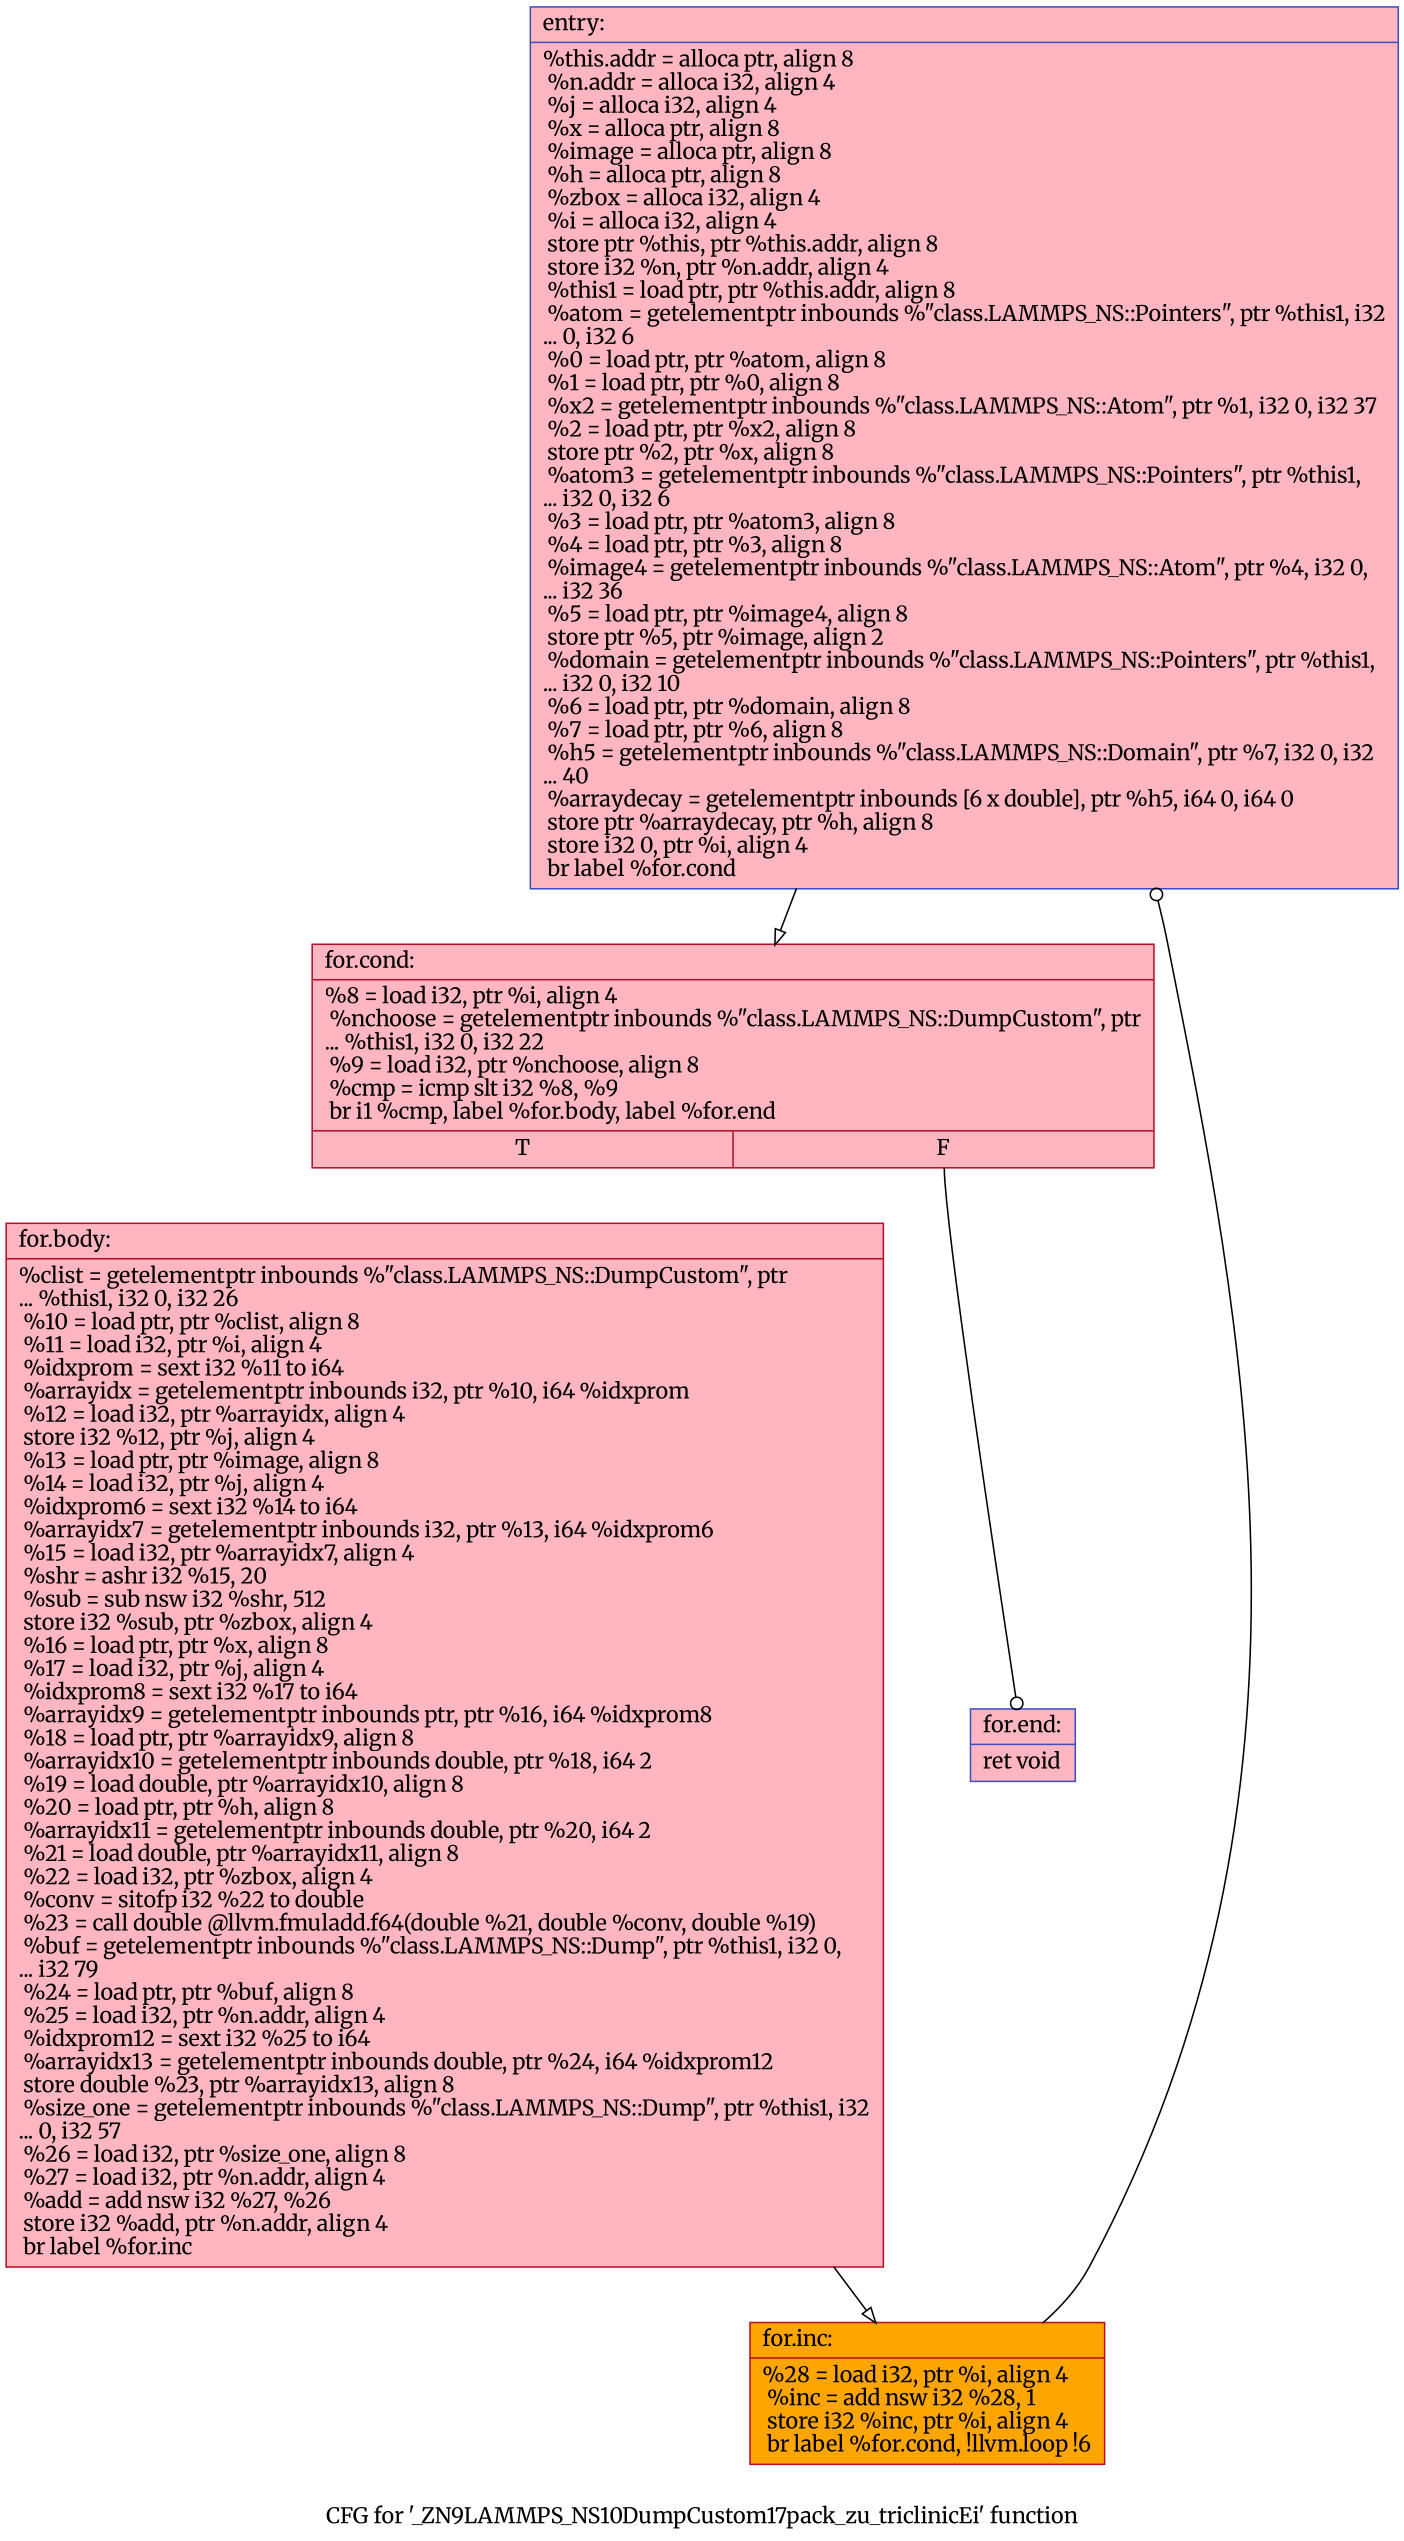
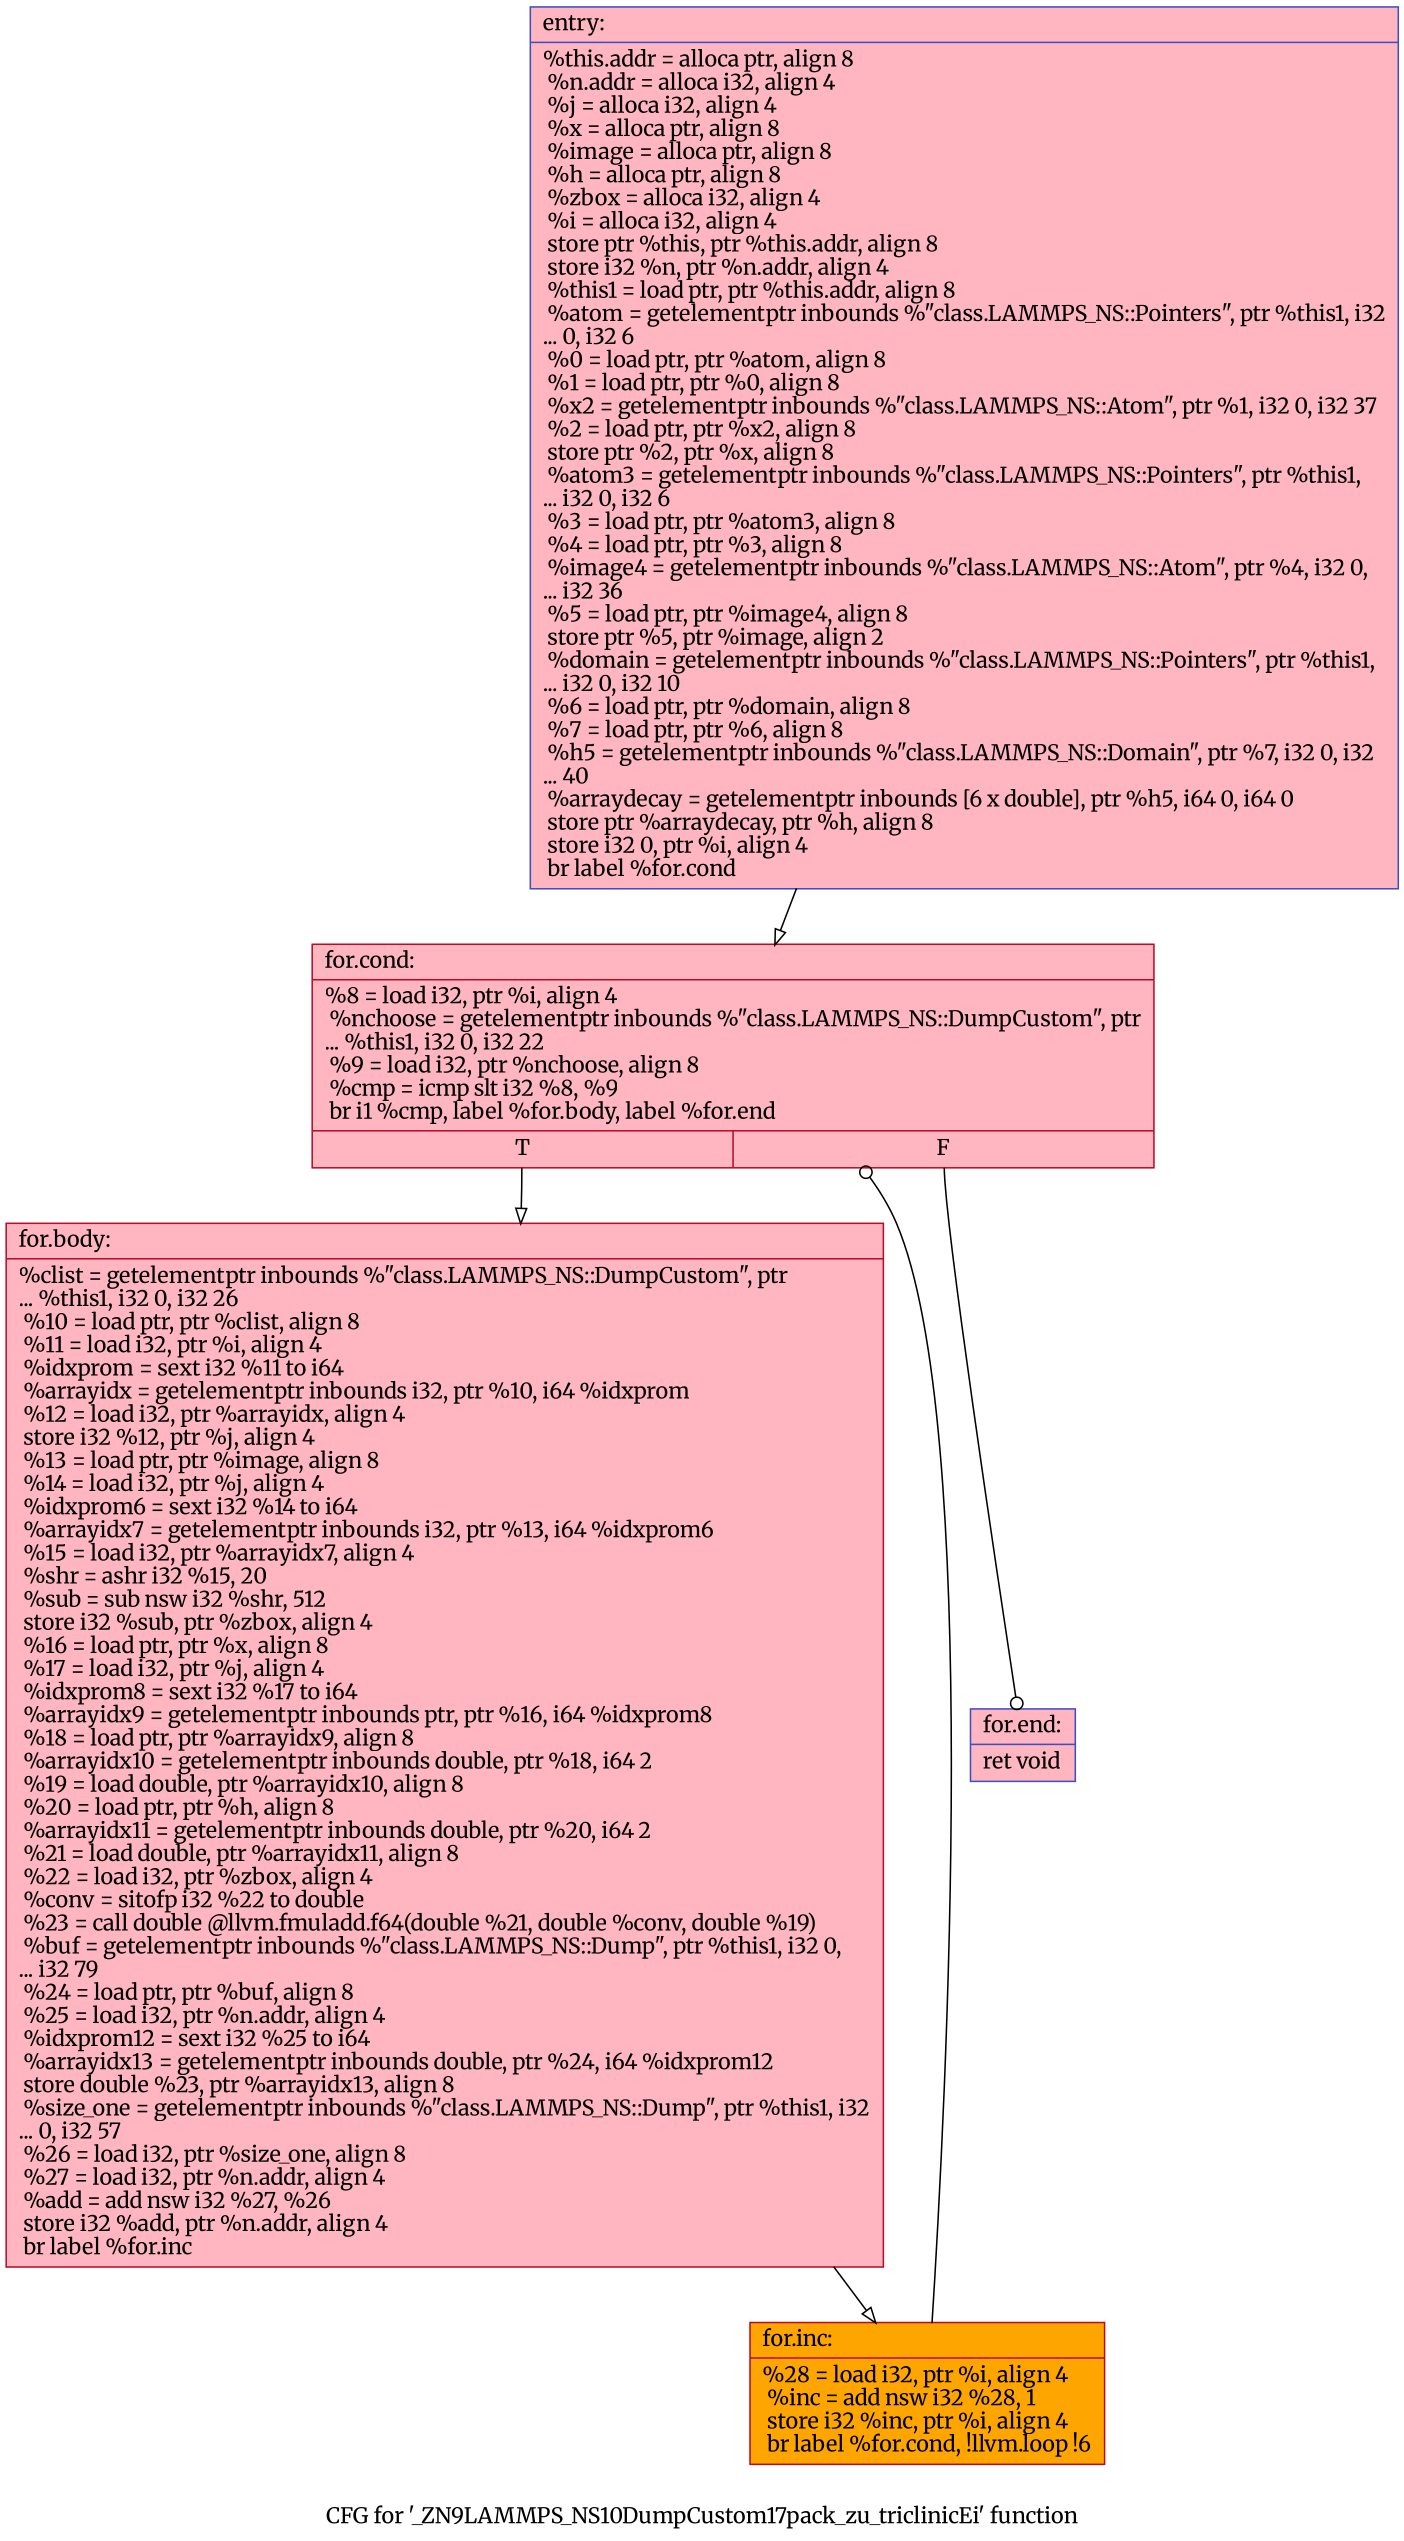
edge "for.cond:" -> "for.body:": added
edge "for.inc:" -> "entry:": now "for.inc:" -> "for.cond:"
